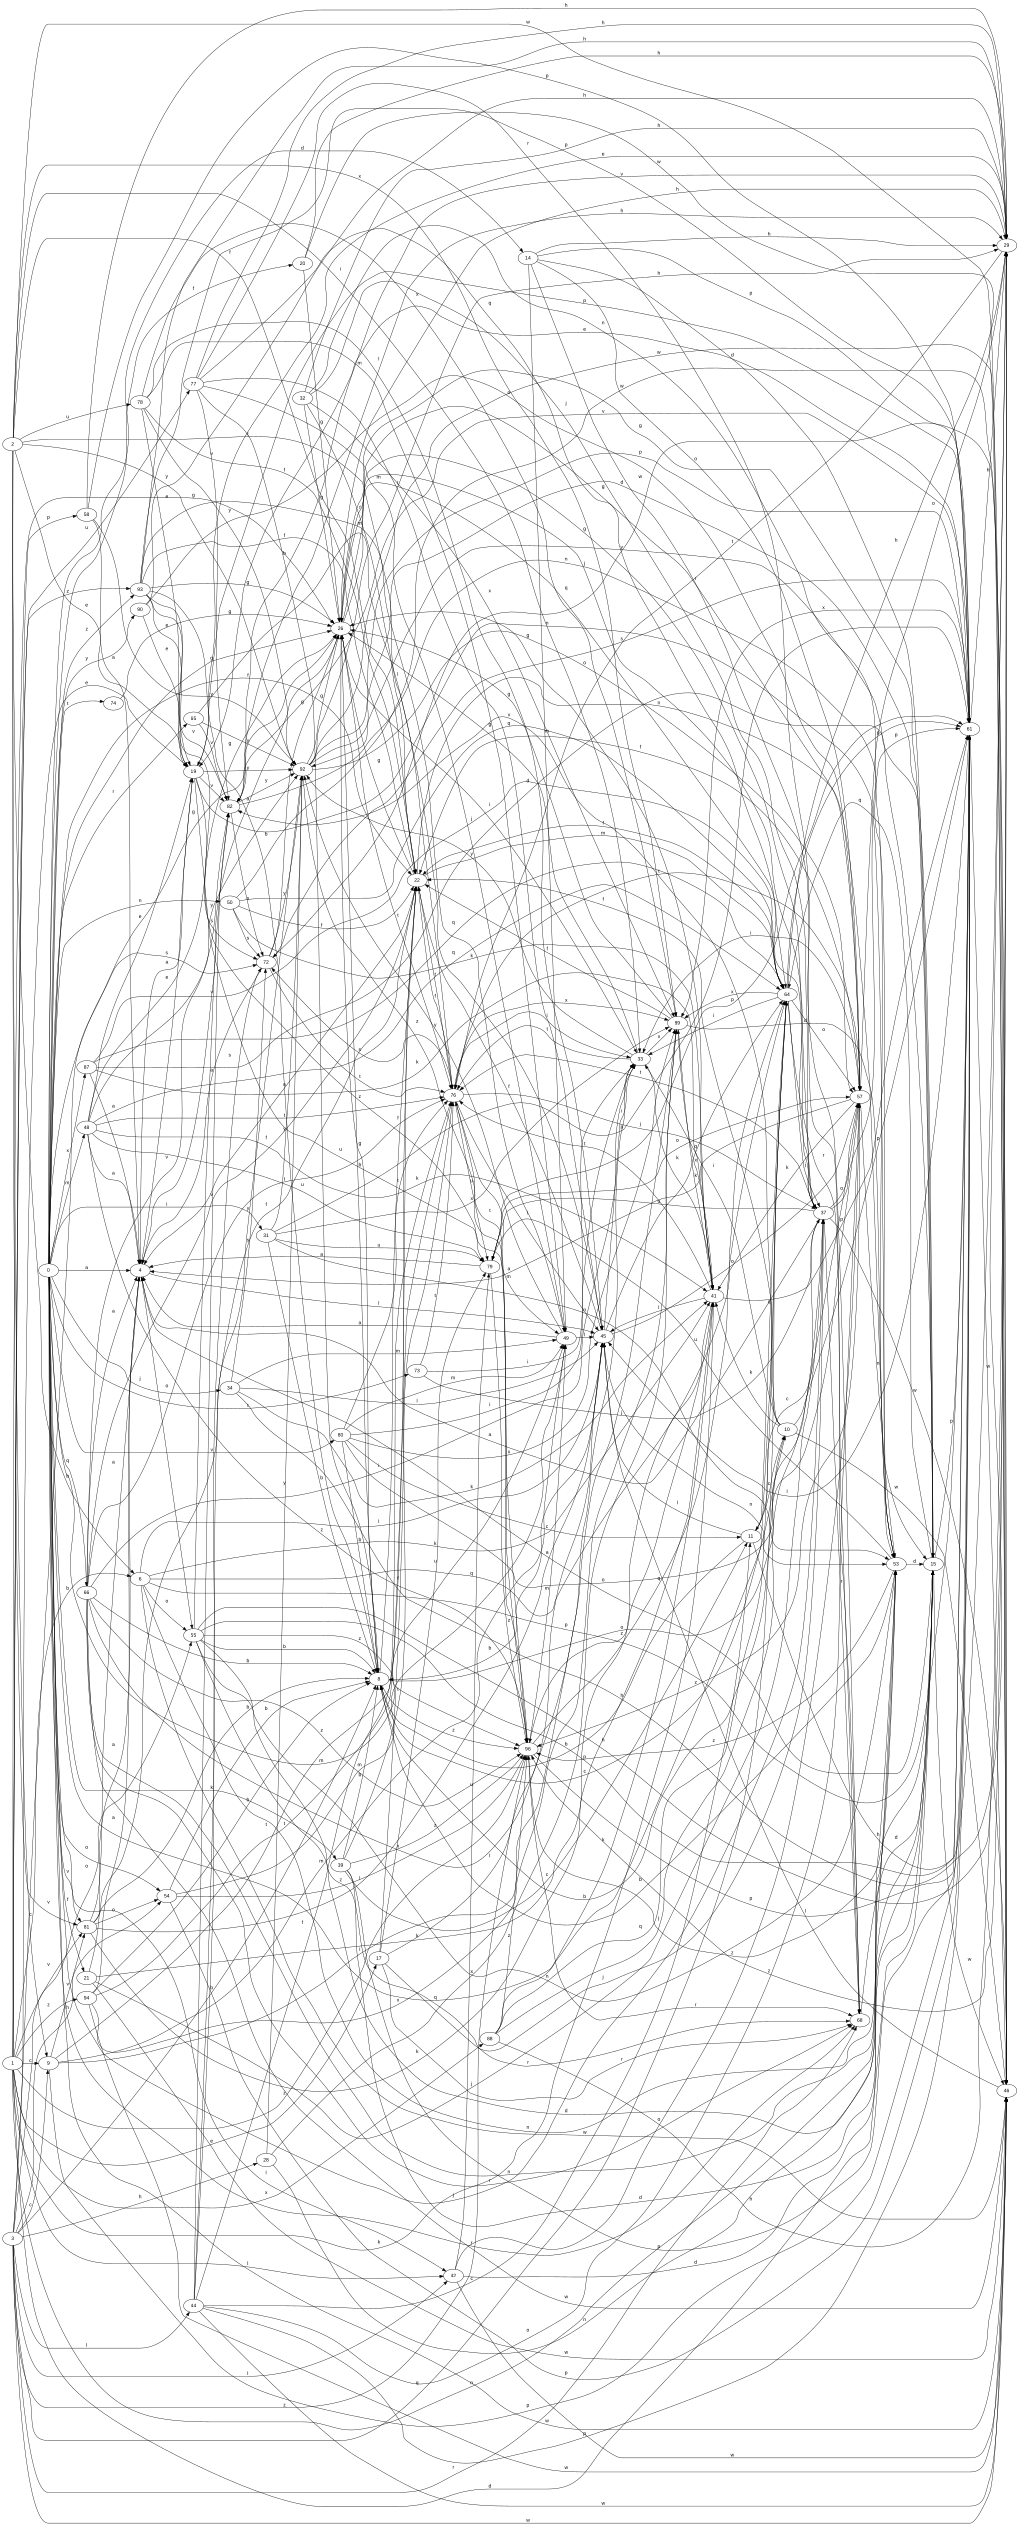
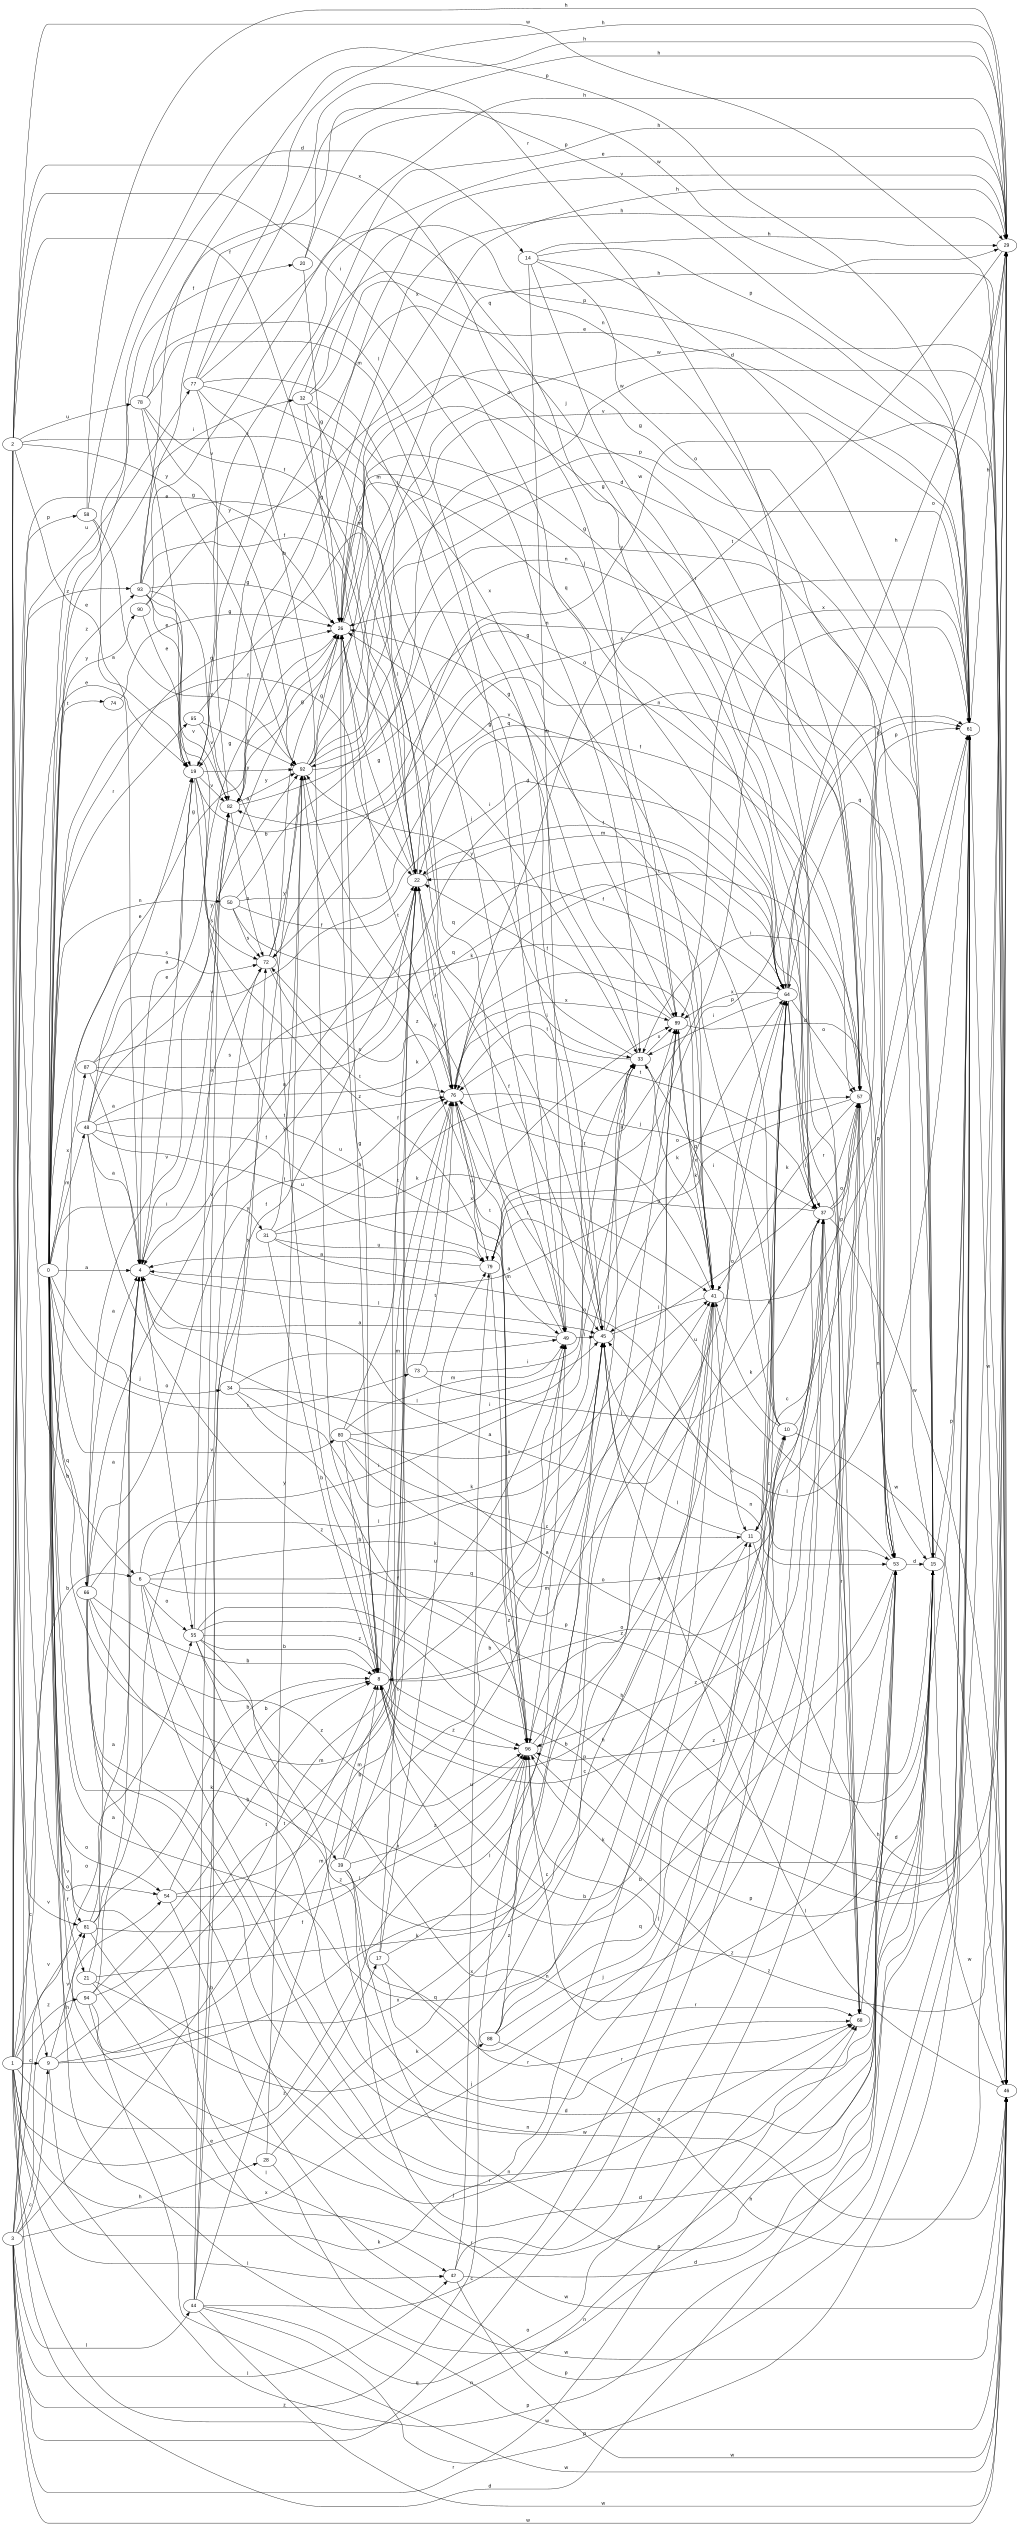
edge "0" -> "32": added, label "i"
edge "41" -> "11": added, label "c"
edge "81" -> "54": now "2" -> "54"
